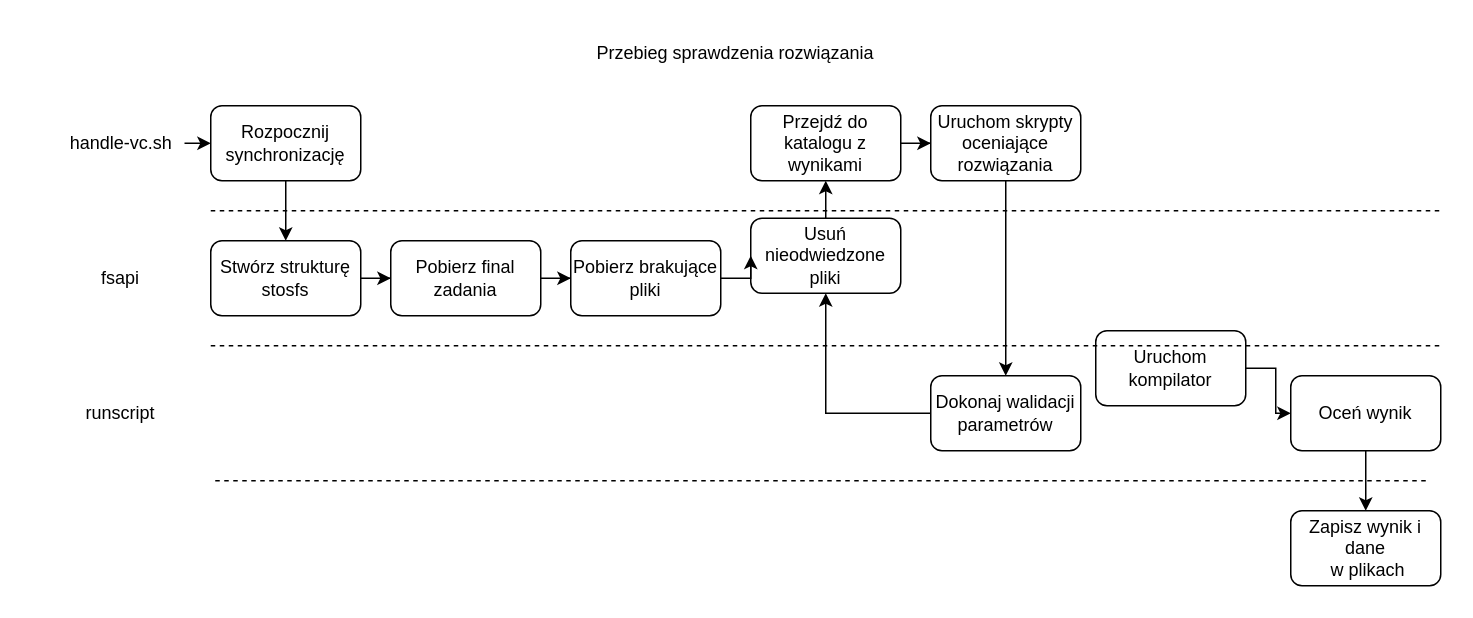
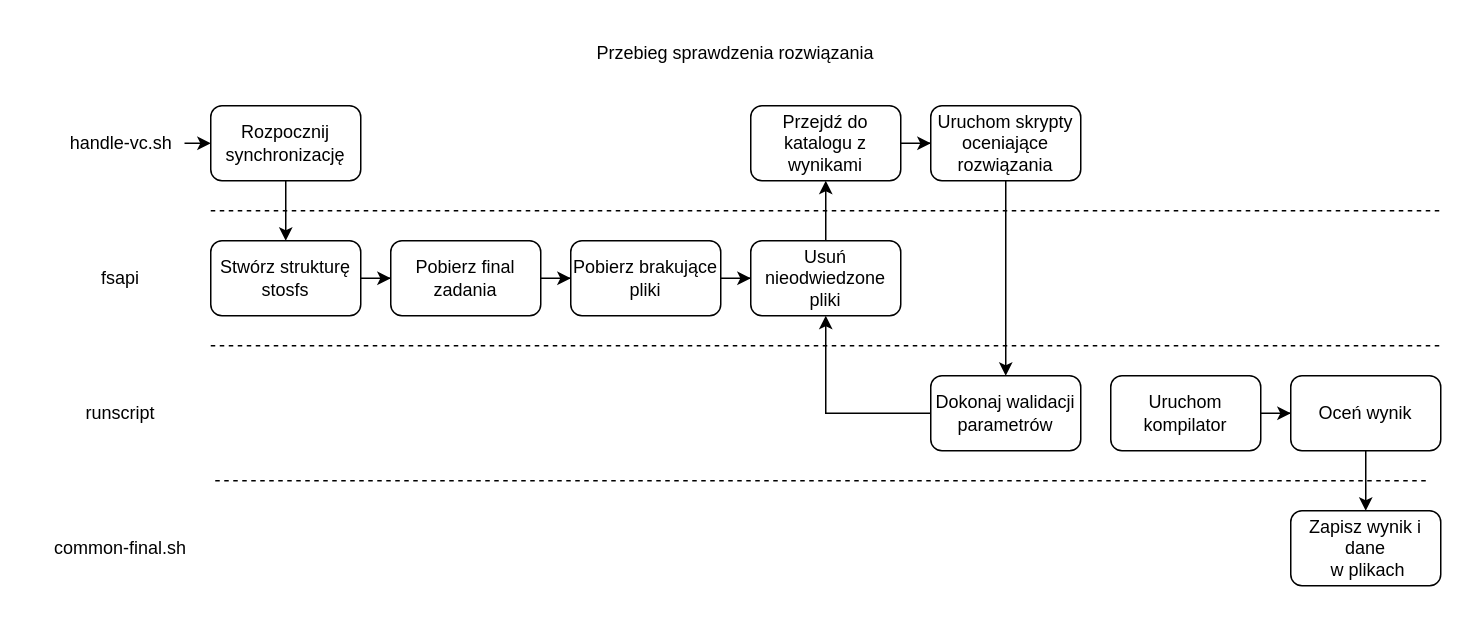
node "Usuń nieodwiedzone pliki": moved (826, 256) -> (826, 278)
node "Uruchom kompilator": moved (1171, 368) -> (1186, 413)
node "common-final.sh": added
